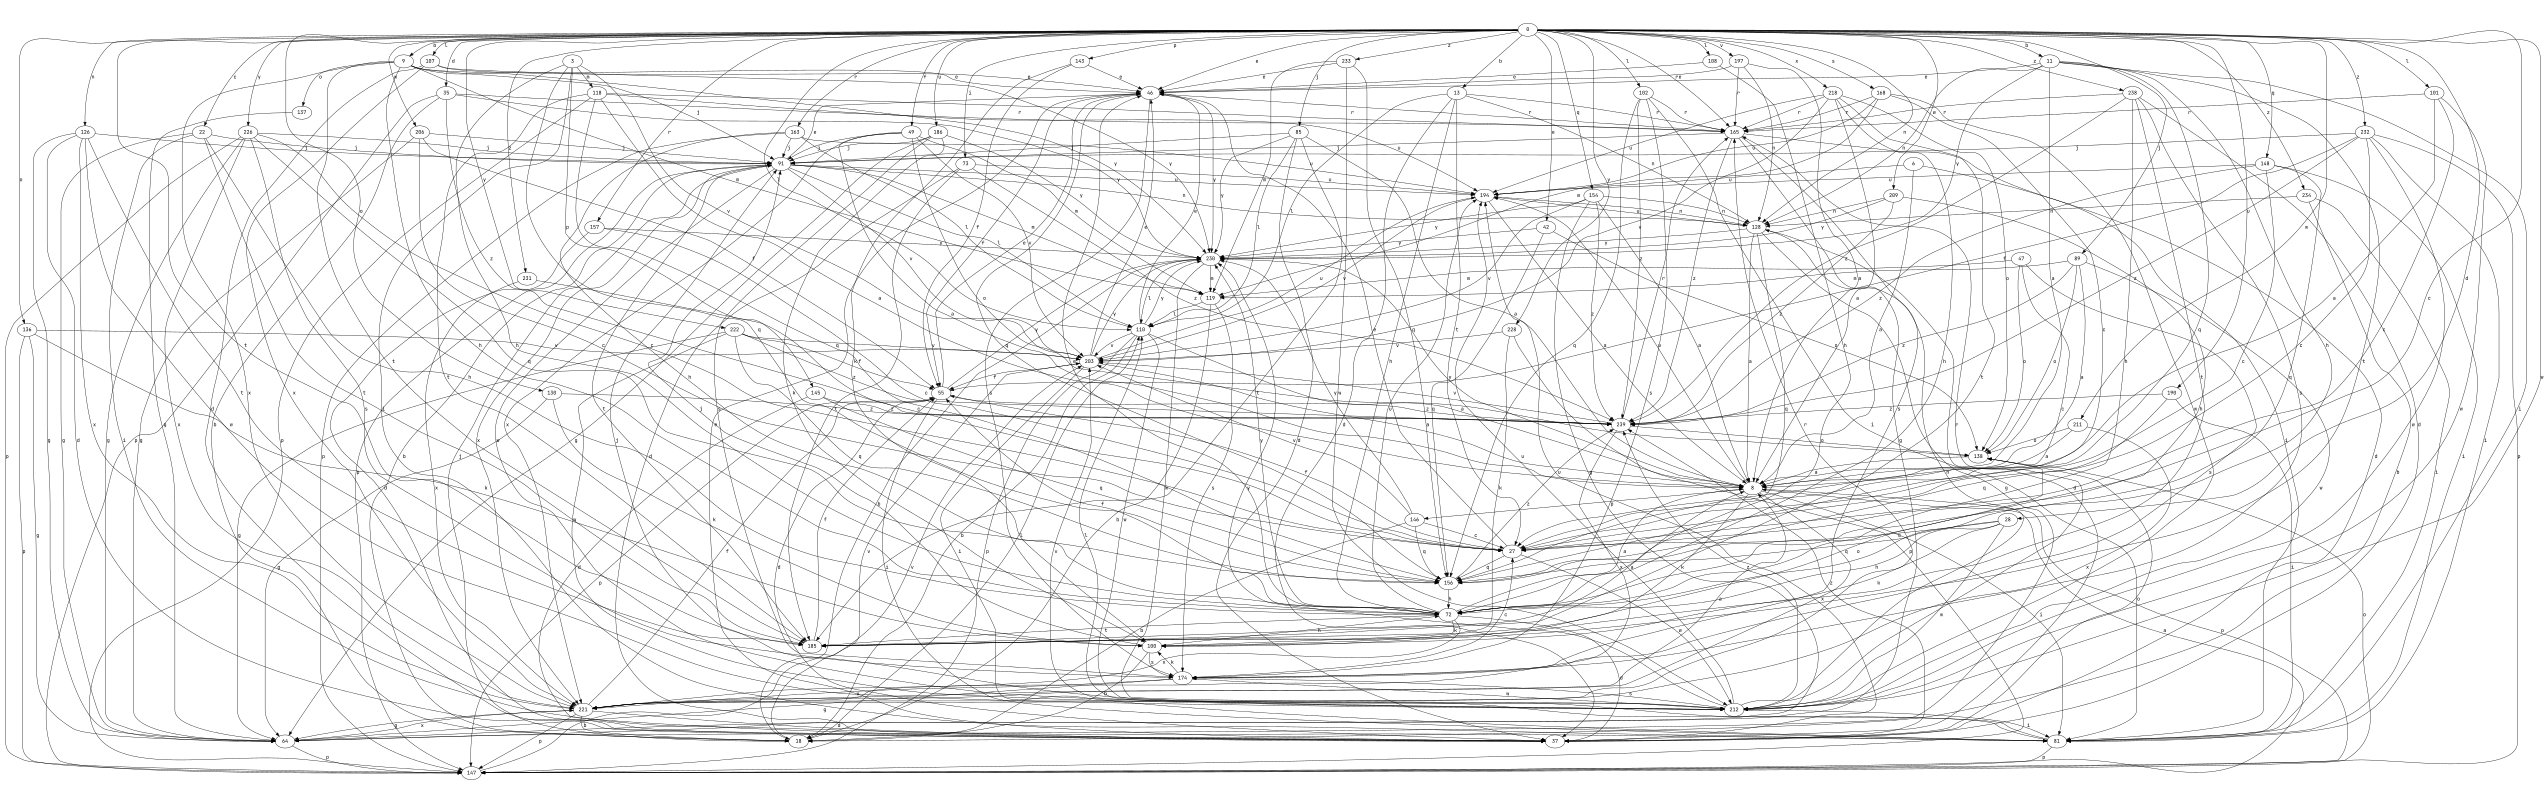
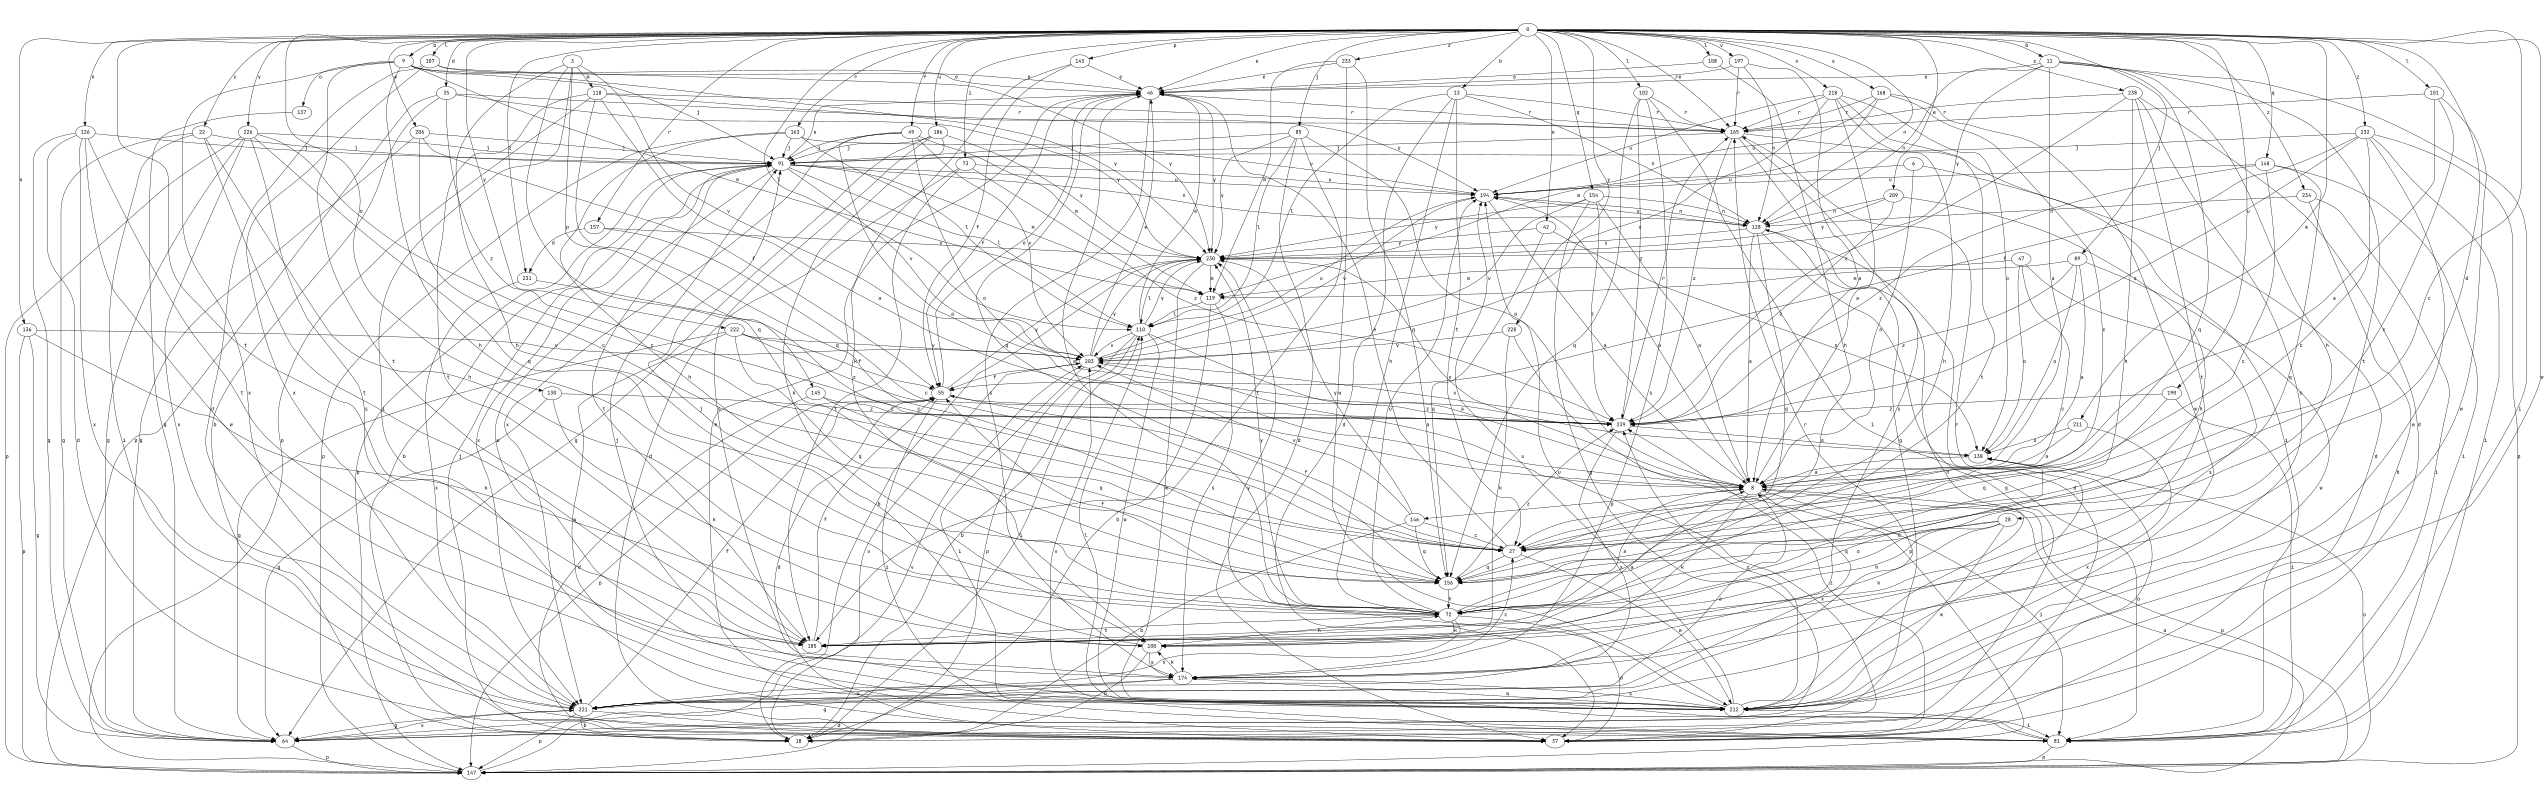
edge "157" -> "37": now "157" -> "231"
